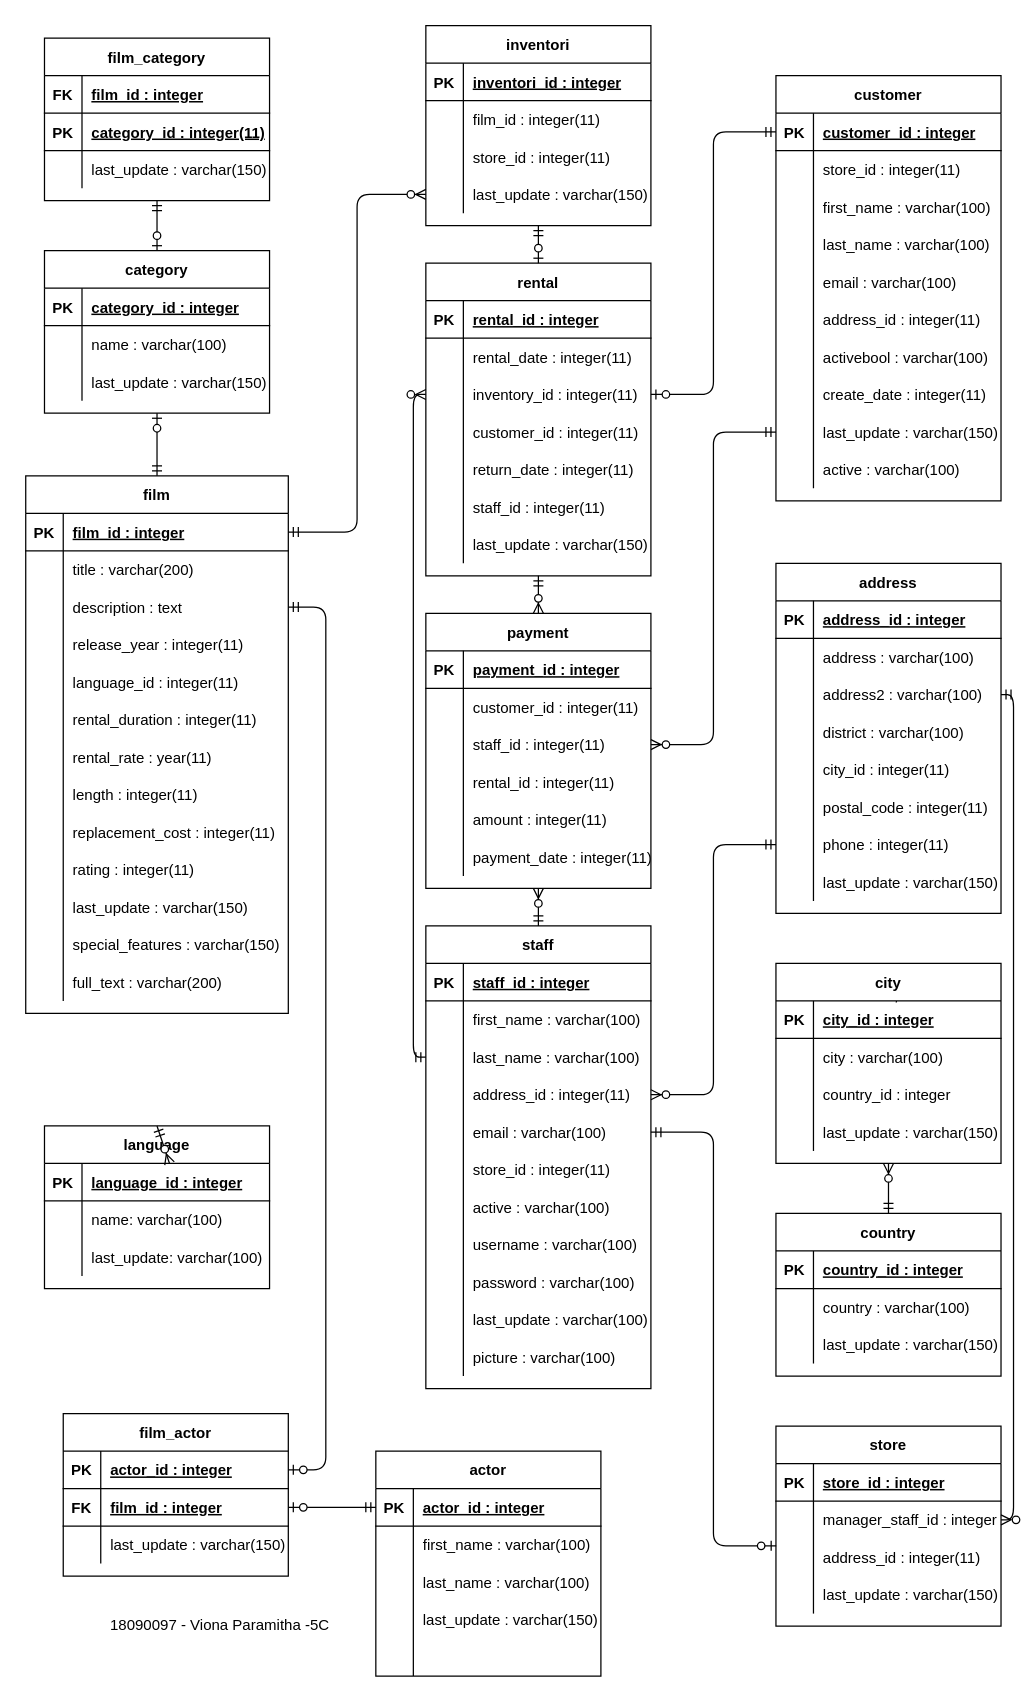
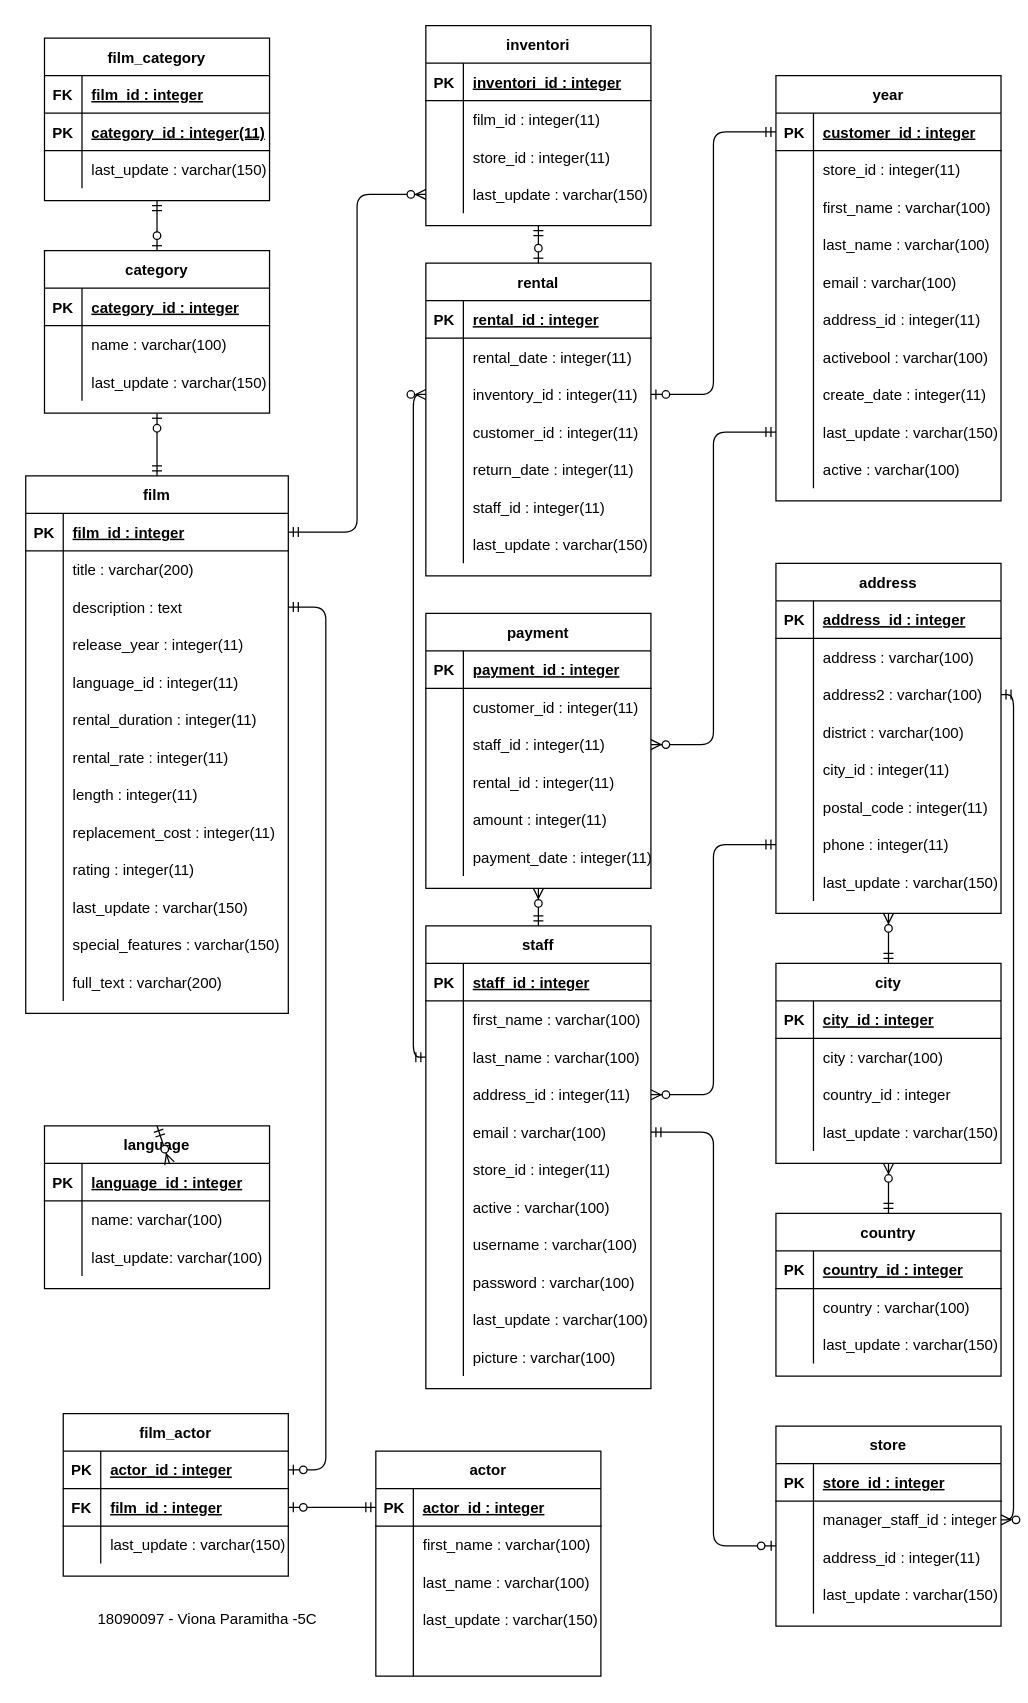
node "customer": label "customer" -> "year"
edge "rental" -- "payment": removed
node "rental_rate : year(11)": label "rental_rate : year(11)" -> "rental_rate : integer(11)"
edge "city_id : integer" -- "city": now "address" -- "city"
node "18090097 - Viona Paramitha -5C": moved (219, 1626) -> (207, 1619)
